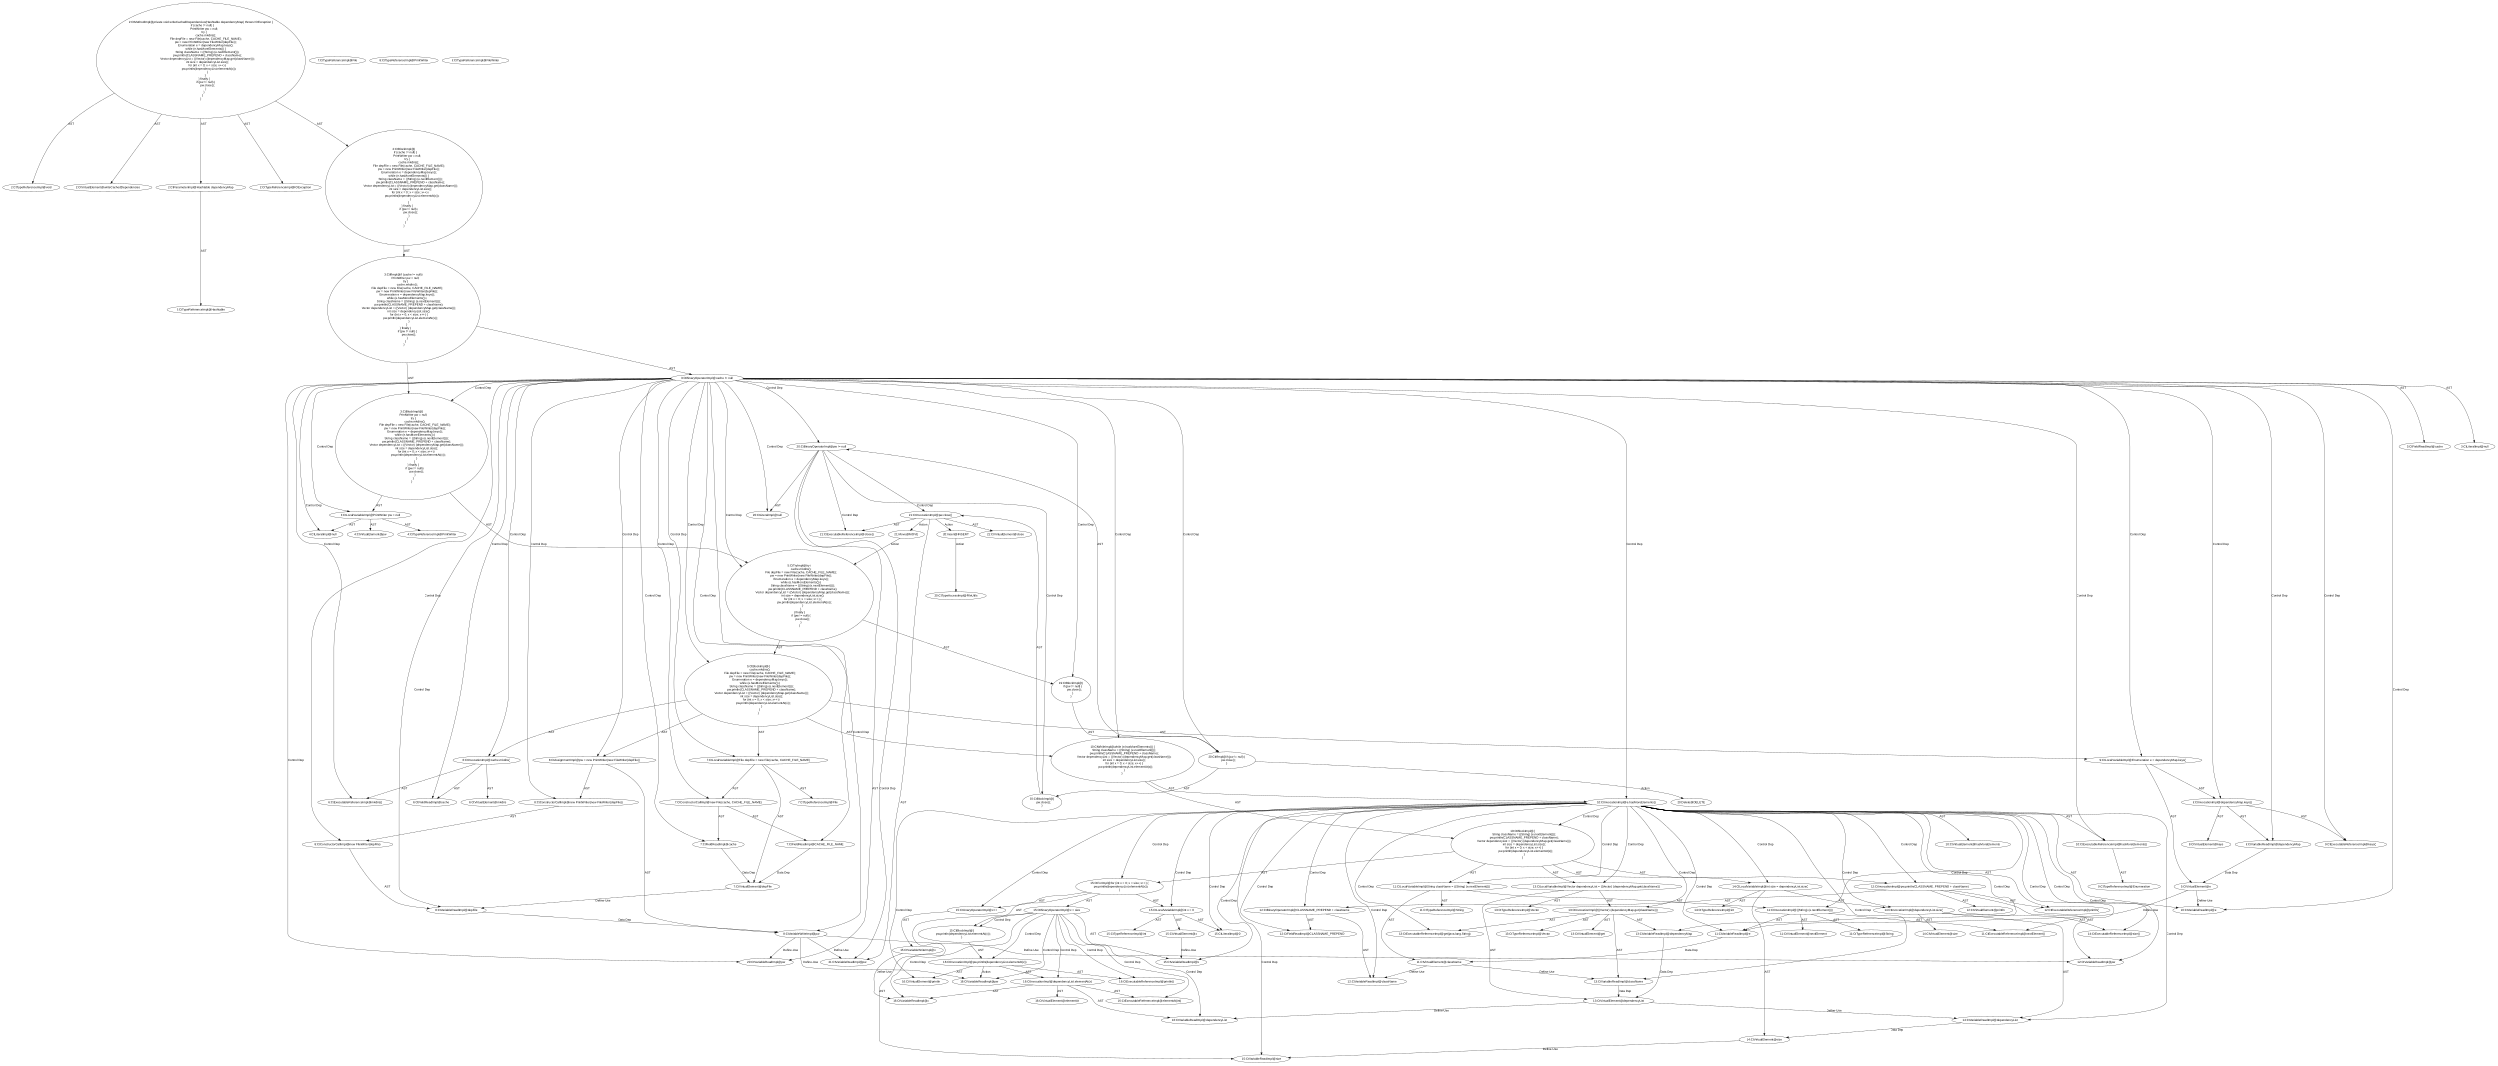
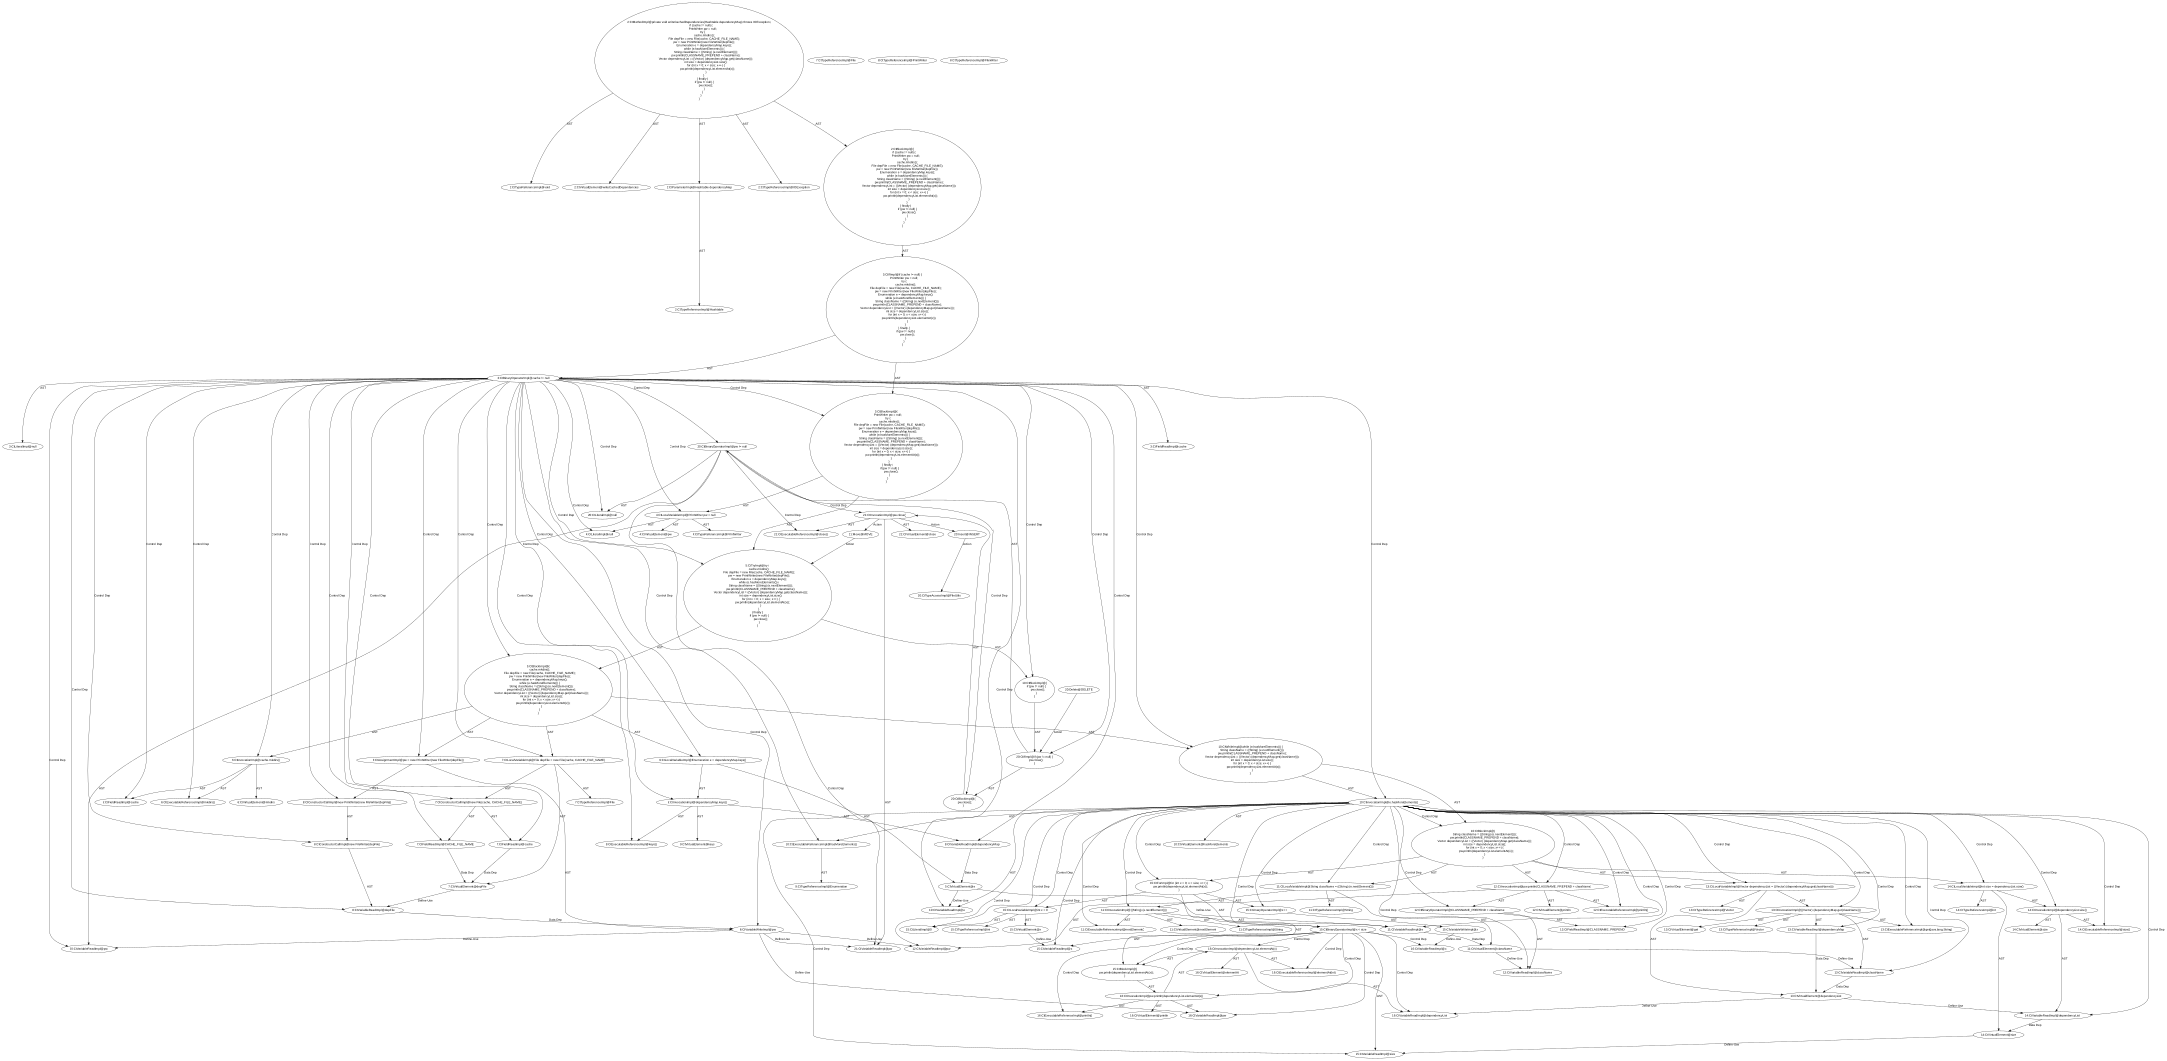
edge "20:CtIfImpl@if (pw != null) { pw.close(); }" -> "20:Delete@DELETE": reversed
edge "10:CtInvocationImpl@e.hasMoreElements()" -> "16:CtVirtualElement@println": now "10:CtInvocationImpl@e.hasMoreElements()" -> "15:CtBinaryOperatorImpl@x < size"
edge "10:CtInvocationImpl@e.hasMoreElements()" -> "12:CtExecutableReferenceImpl@println()": label "AST" -> "Control Dep"
edge "16:CtInvocationImpl@pw.println(dependencyList.elementAt(x))" -> "16:CtVariableReadImpl@pw": label "Action" -> "AST"
edge "16:CtInvocationImpl@dependencyList.elementAt(x)" -> "16:CtVariableReadImpl@x": now "16:CtInvocationImpl@dependencyList.elementAt(x)" -> "15:CtBlockImpl@{ pw.println(dependencyList.elementAt(x)); }"
